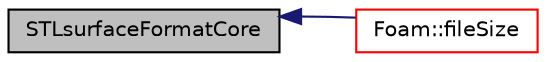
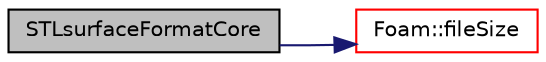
edge "Foam::fileSize" -> "STLsurfaceFormatCore": reversed
